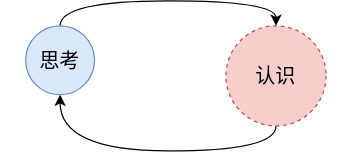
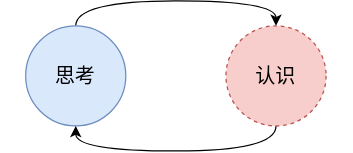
node "思考": size 69x69 -> 100x100
